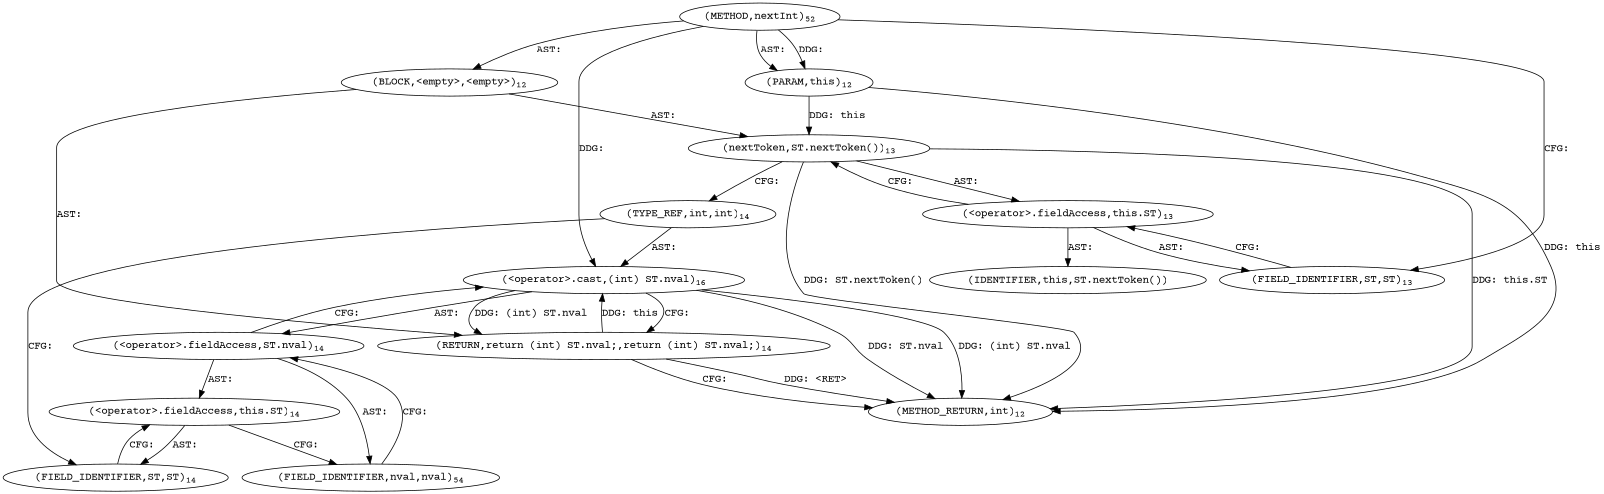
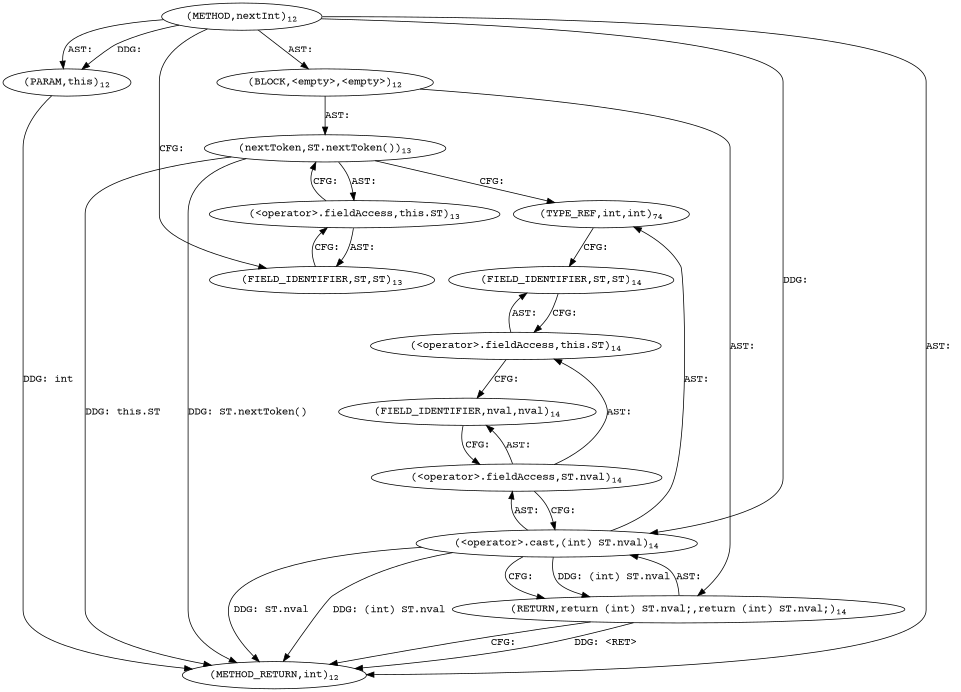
node "(METHOD,nextInt)": text "52" -> "12"
edge "(PARAM,this)" -> "(nextToken,ST.nextToken())": removed, label "DDG: this"
node "(TYPE_REF,int,int)": text "14" -> "74"
edge "(TYPE_REF,int,int)" -> "(<operator>.cast,(int) ST.nval)": reversed
edge "(PARAM,this)" -> "(METHOD_RETURN,int)": label "DDG: this" -> "DDG: int"
node "(<operator>.cast,(int) ST.nval)": text "16" -> "14"
node "(IDENTIFIER,this,ST.nextToken())": removed
edge "(RETURN,return (int) ST.nval;,return (int) ST.nval;)" -> "(<operator>.cast,(int) ST.nval)": label "DDG: this" -> "AST: "
edge "(METHOD,nextInt)" -> "(METHOD_RETURN,int)": added, label "AST:"
node "(FIELD_IDENTIFIER,nval,nval)": text "54" -> "14"
